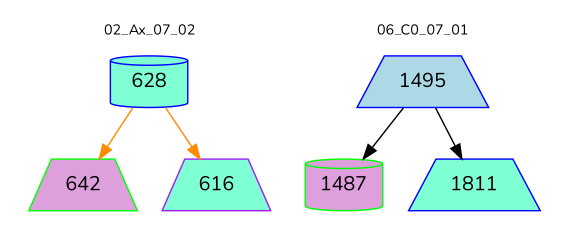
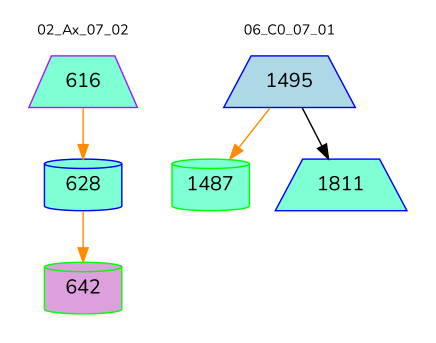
edge "628" -> "616": reversed
edge "1495" -> "1487": color black -> darkorange
node "642": shape trapezium -> cylinder
node "1487": fillcolor plum -> aquamarine
